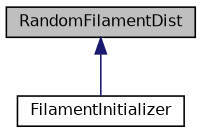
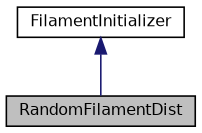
edge "FilamentInitializer" -> "RandomFilamentDist": reversed
